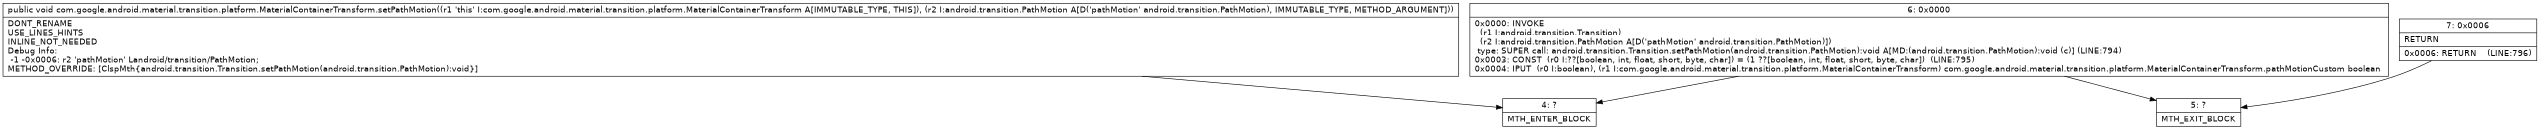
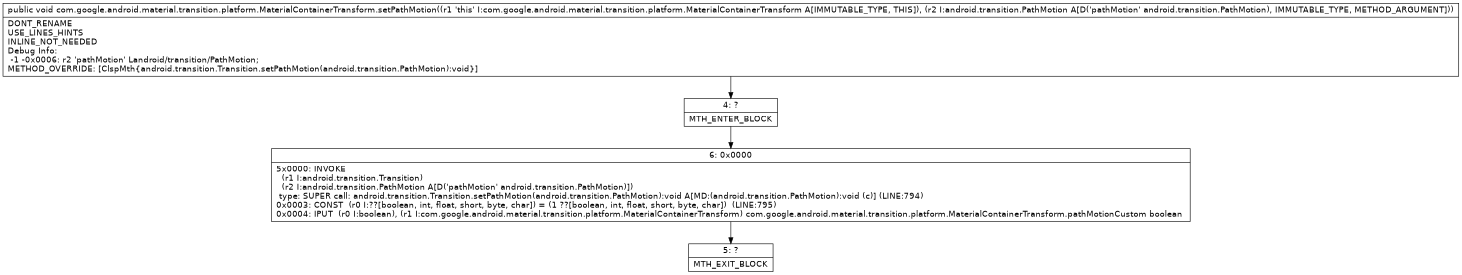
node "6: 0x0000": text "0x0000: INVOKE" -> "5x0000: INVOKE"
node "7: 0x0006": removed
edge "6: 0x0000" -> "4: ?": reversed
